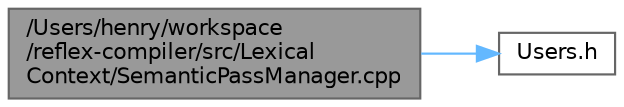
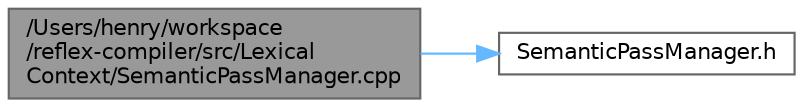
node "Users.h": label "Users.h" -> "SemanticPassManager.h"
